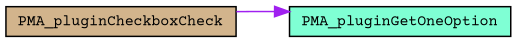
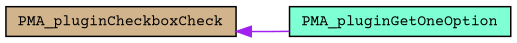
edge "PMA_pluginCheckboxCheck" -> "PMA_pluginGetOneOption": reversed
